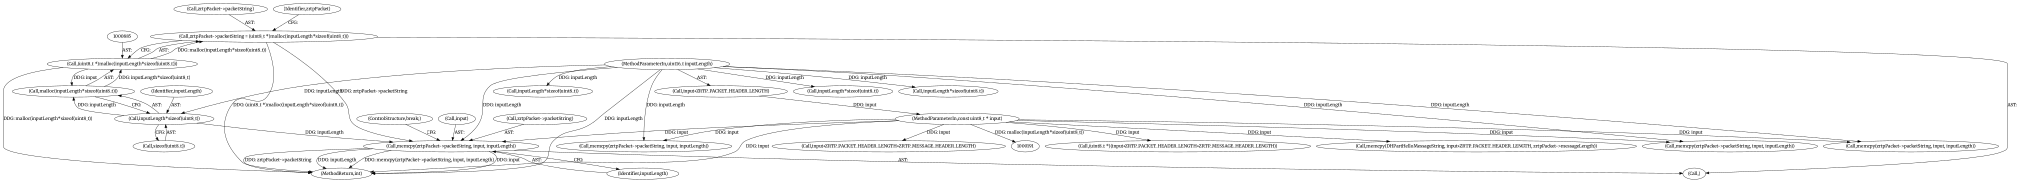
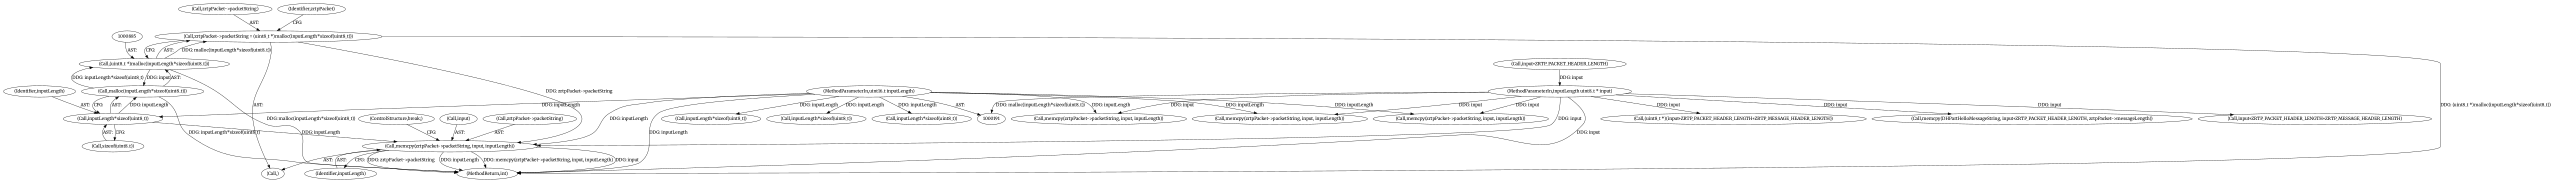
edge "(MethodParameterIn,uint16_t inputLength)" -> "(Call,input+ZRTP_PACKET_HEADER_LENGTH)": now "(MethodParameterIn,uint16_t inputLength)" -> "1000191"
node "(MethodParameterIn,const uint8_t * input)": label "(MethodParameterIn,const uint8_t * input)" -> "(MethodParameterIn,inputLength uint8_t * input)"
edge "(Call,malloc(inputLength*sizeof(uint8_t)))" -> "(MethodReturn,int)": added, label "DDG: inputLength*sizeof(uint8_t)"
